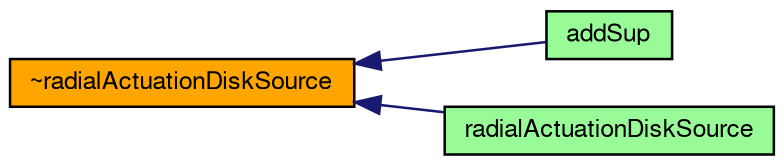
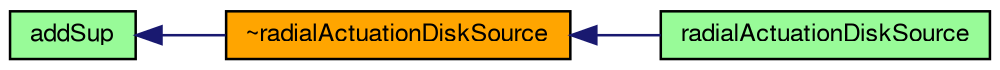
edge "addSup" -> "~radialActuationDiskSource": reversed
